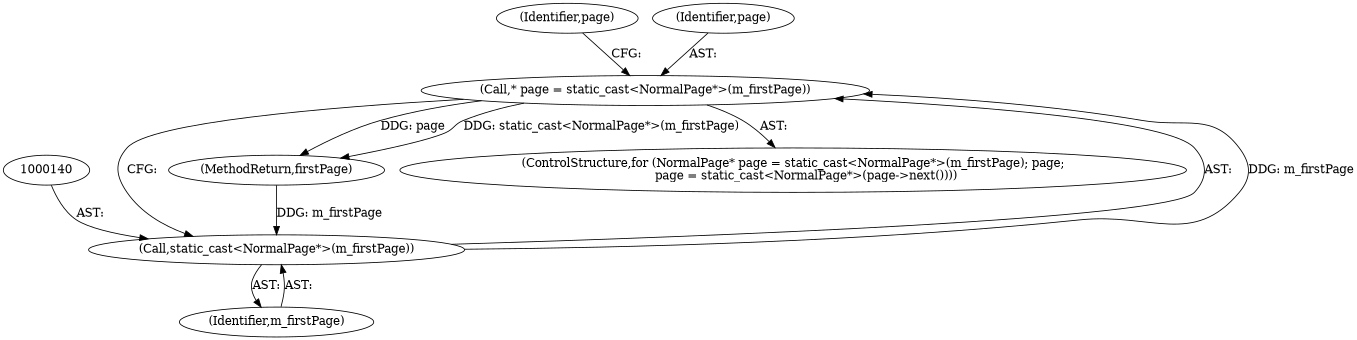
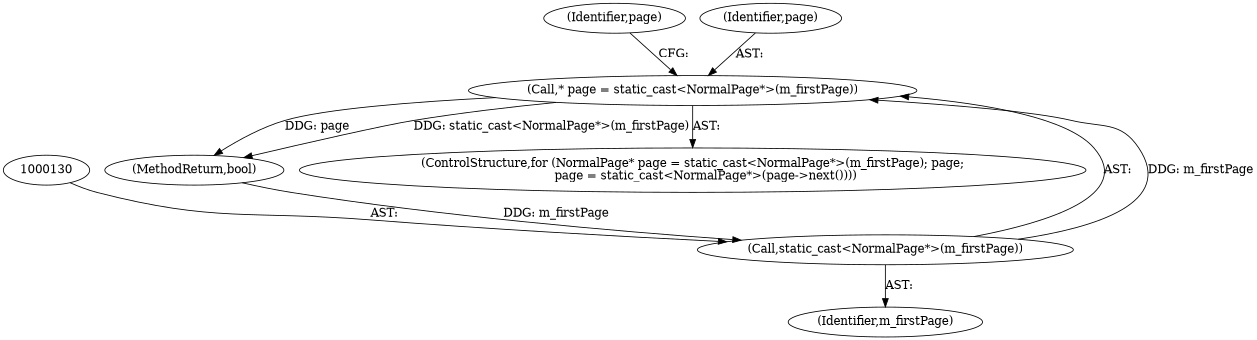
edge "(Call,* page = static_cast<NormalPage*>(m_firstPage))" -> "(Call,static_cast<NormalPage*>(m_firstPage))": removed, label "CFG:"
node "1000140": label "1000140" -> "1000130"
node "(MethodReturn,firstPage)": label "(MethodReturn,firstPage)" -> "(MethodReturn,bool)"
edge "(Identifier,m_firstPage)" -> "(Call,static_cast<NormalPage*>(m_firstPage))": removed, label "AST:"
